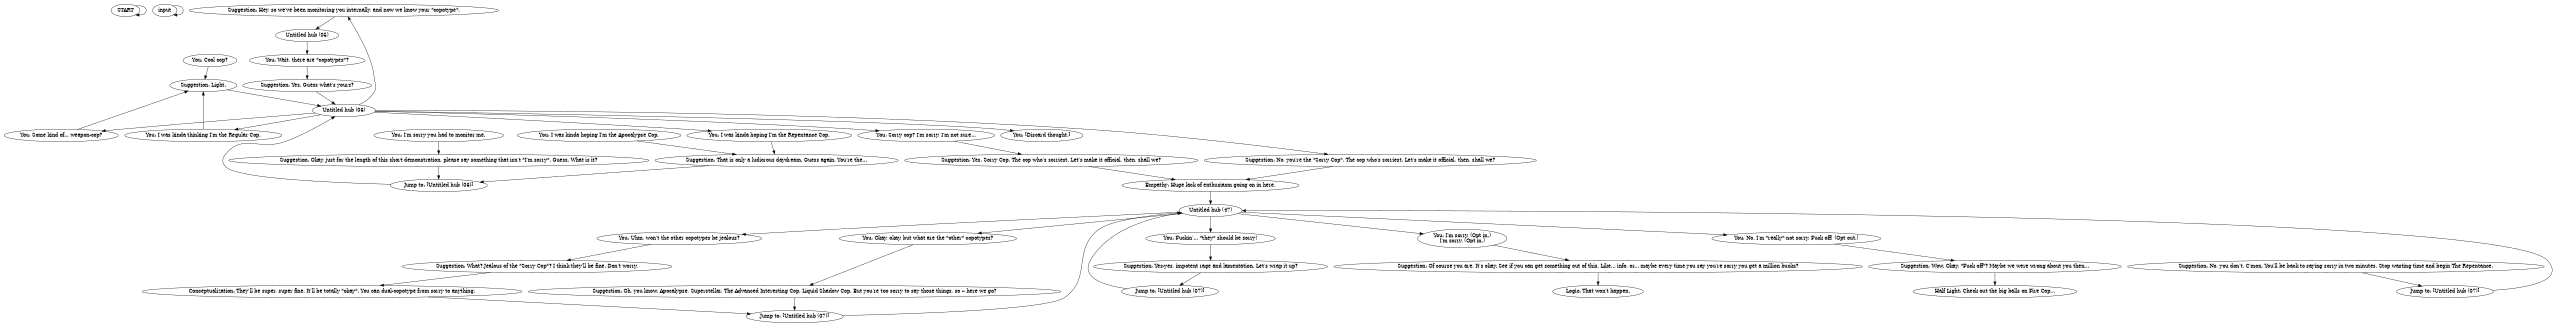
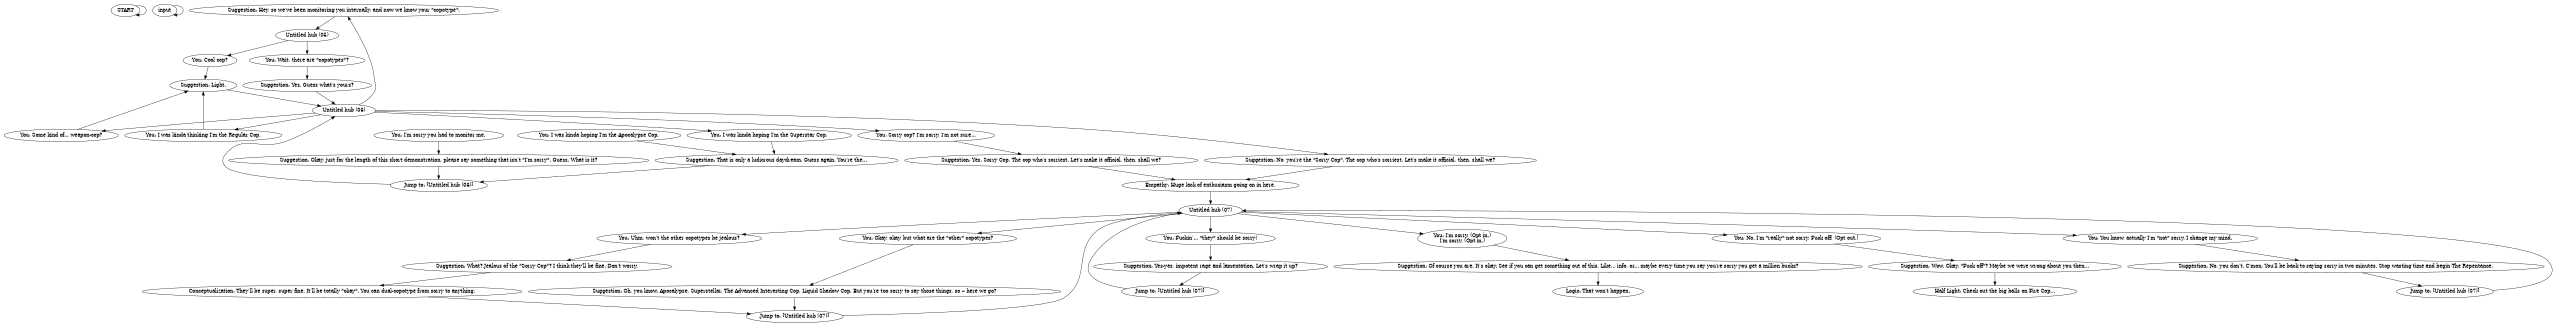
edge "Untitled hub (05)" -> "You: Cool cop?": added
node "You: I was kinda hoping I'm the Repentance Cop.": label "You: I was kinda hoping I'm the Repentance Cop." -> "You: I was kinda hoping I'm the Superstar Cop."
node "You: [Discard thought.]": removed
node "Untitled hub (47)": label "Untitled hub (47)" -> "Untitled hub (07)"
node "You: You know, actually I'm *not* sorry. I change my mind.": added
